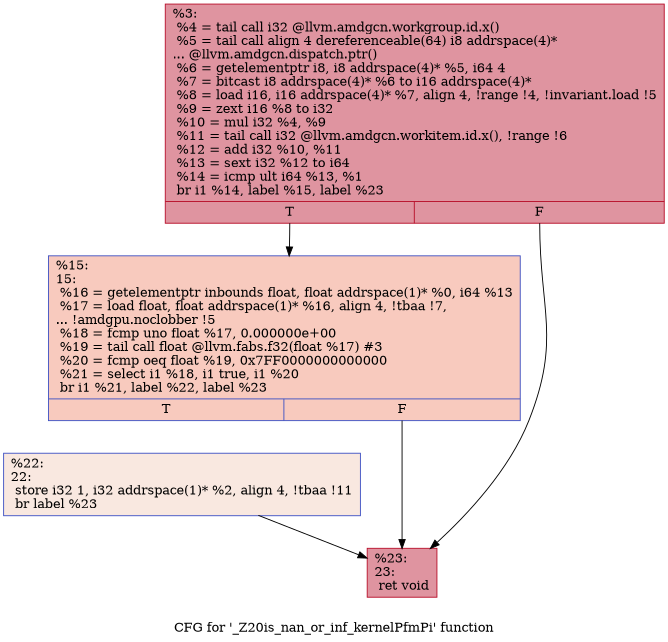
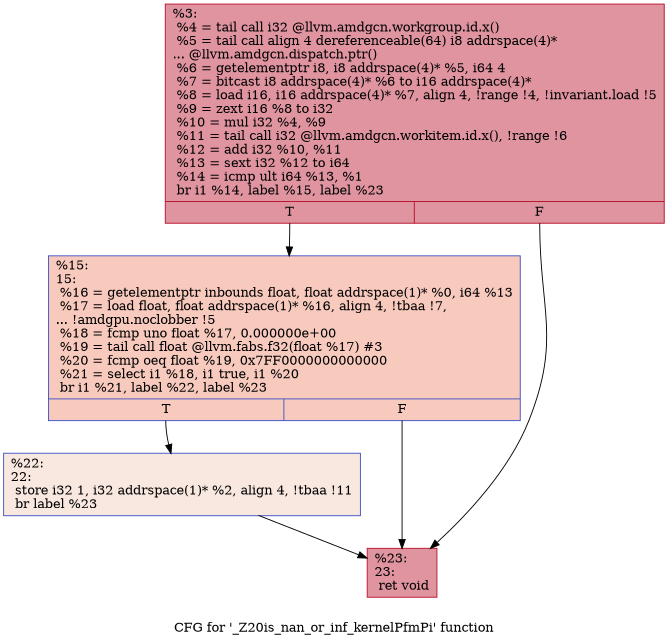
edge "%15:" -> "%22:": added
